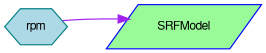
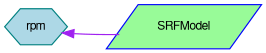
edge "rpm" -> "SRFModel": reversed
